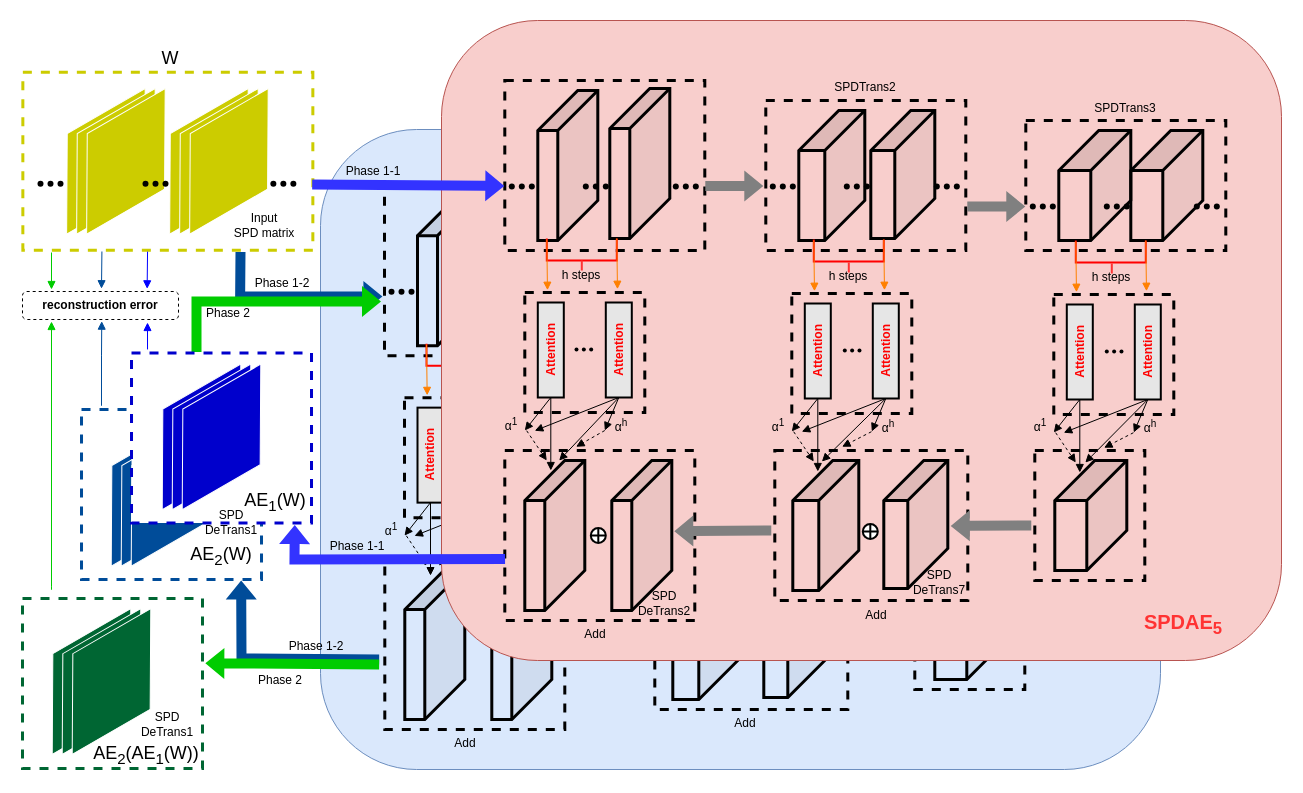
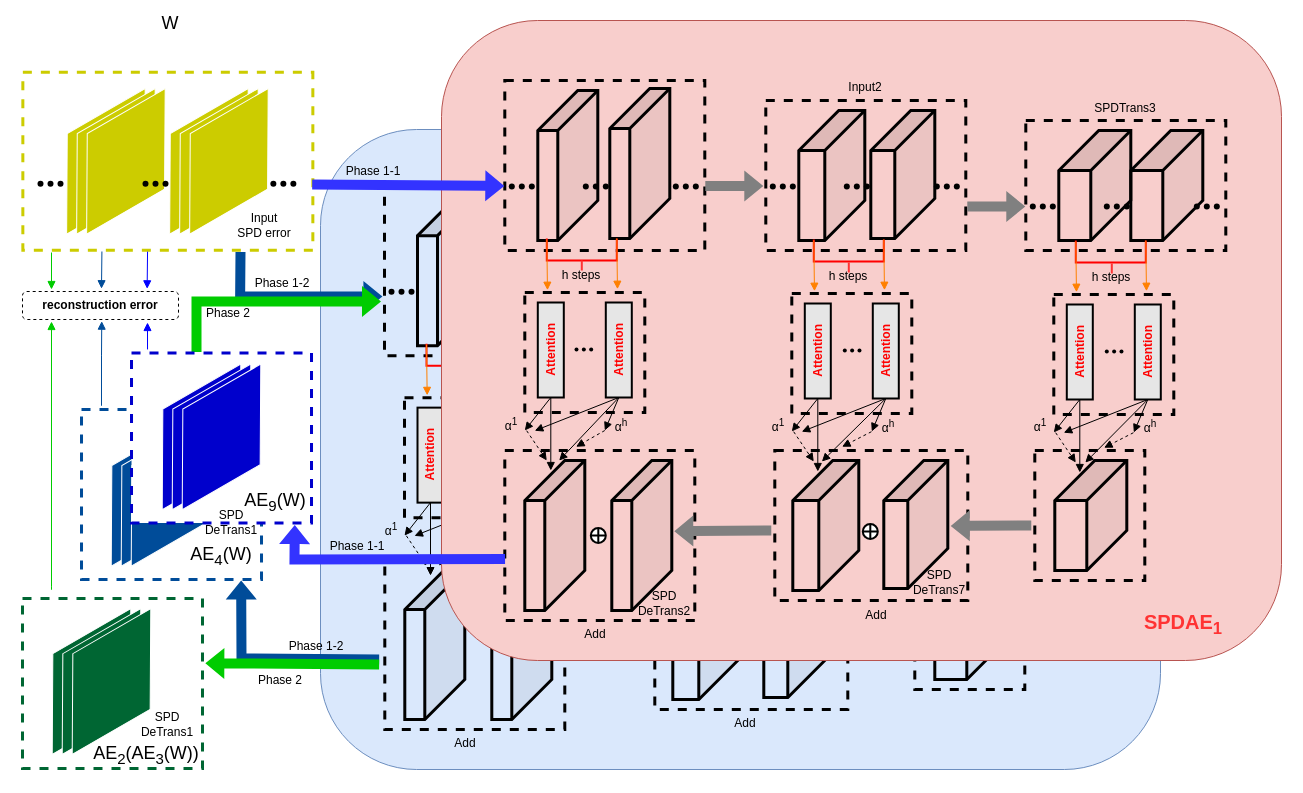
node "W": moved (171, 58) -> (171, 23)
node "SPDTrans2": label "SPDTrans2" -> "Input2"
node "Input SPD matrix": label "Input SPD matrix" -> "Input SPD error"
node "AE1(W)": label "AE1(W)" -> "AE9(W)"
node "AE2(W)": label "AE2(W)" -> "AE4(W)"
node "SPDAE5": label "SPDAE5" -> "SPDAE1"
node "AE2(AE1(W))": label "AE2(AE1(W))" -> "AE2(AE3(W))"
